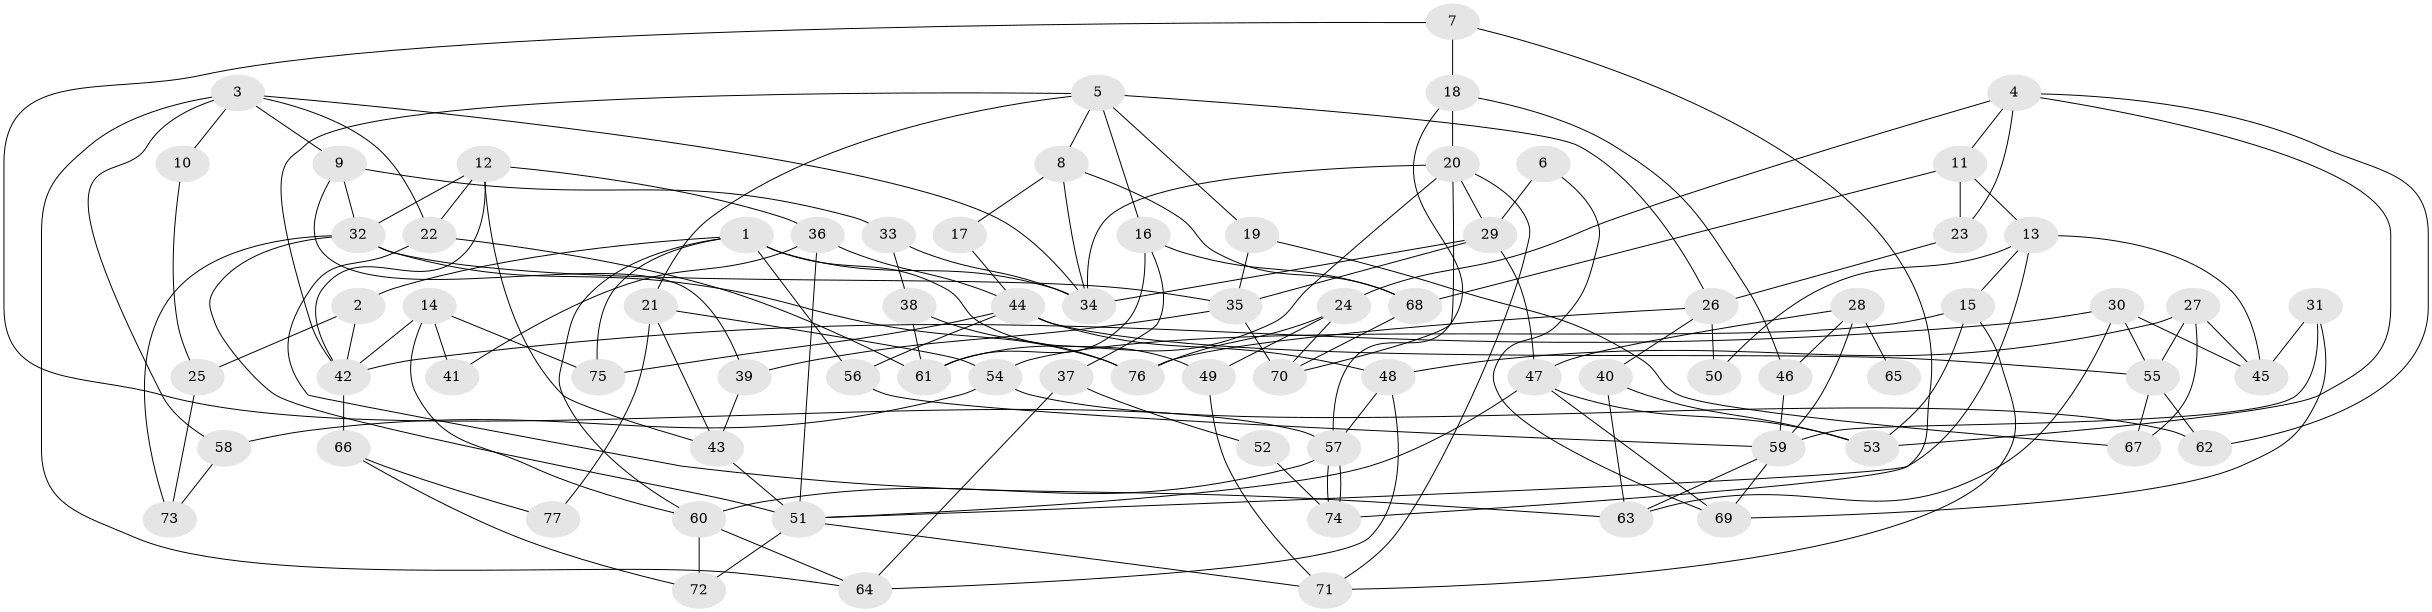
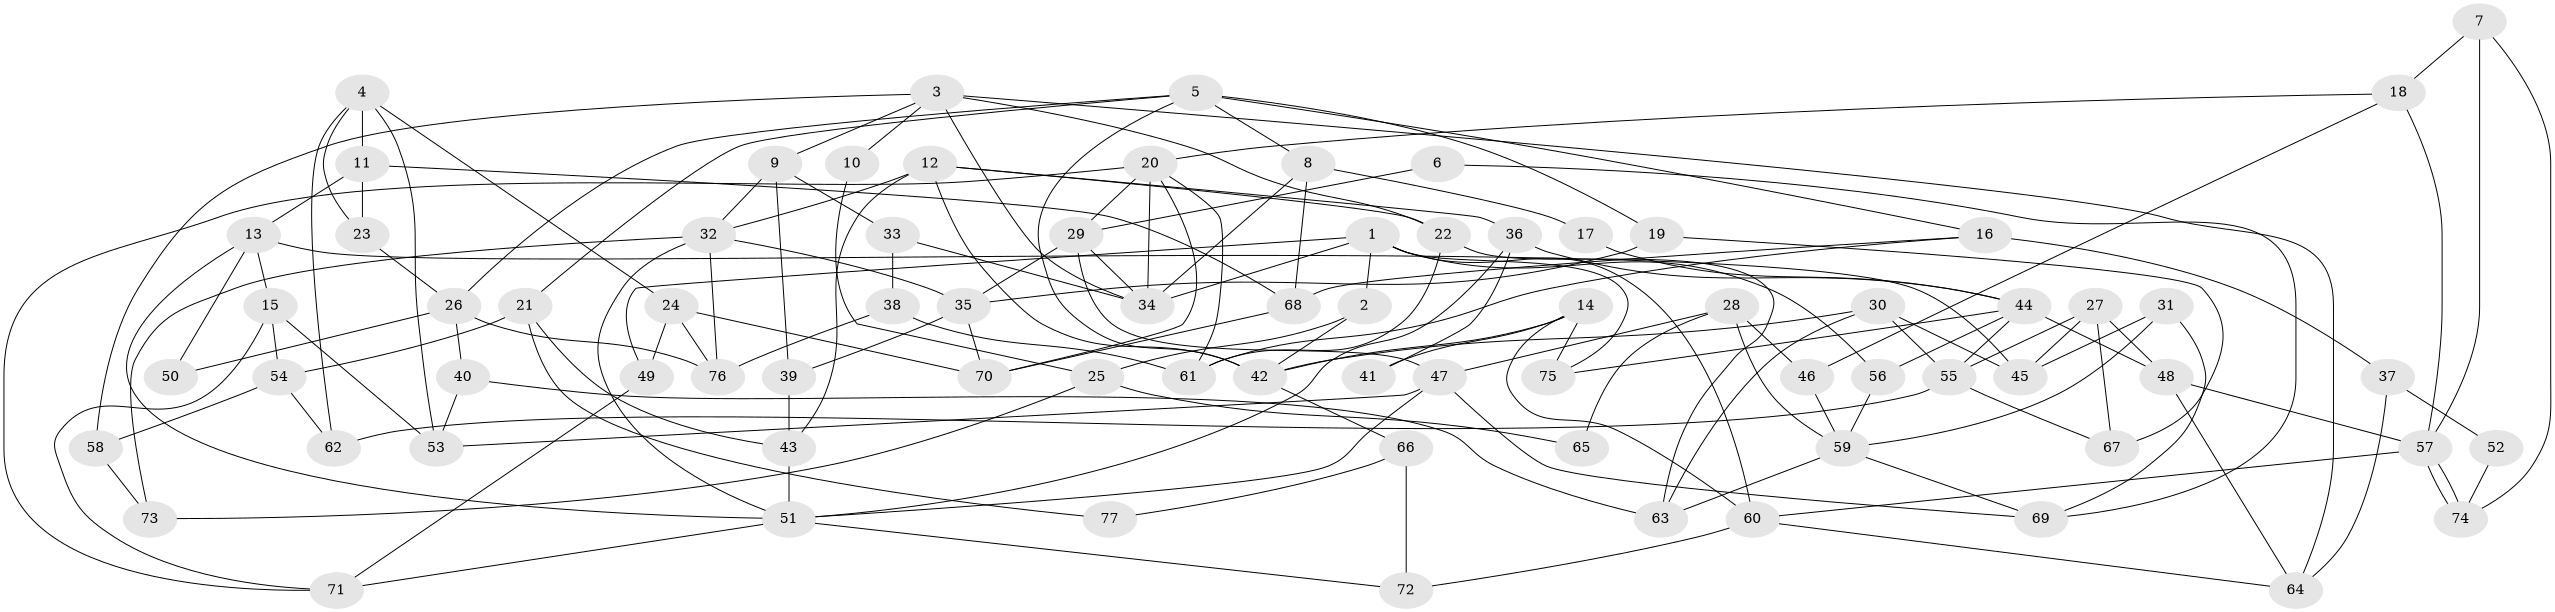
edge "25" -- "65": added
